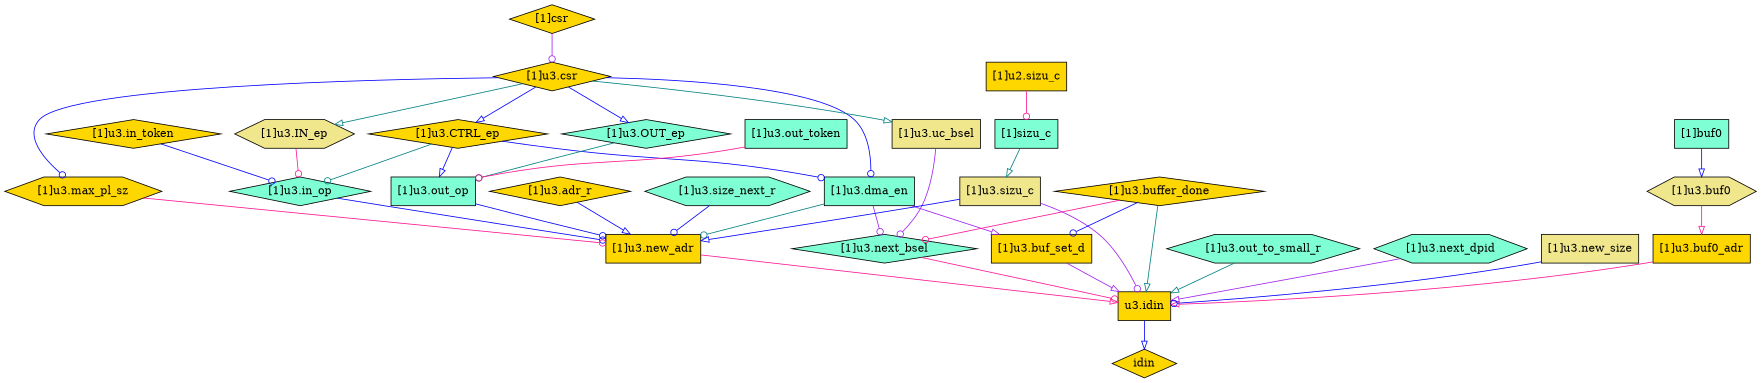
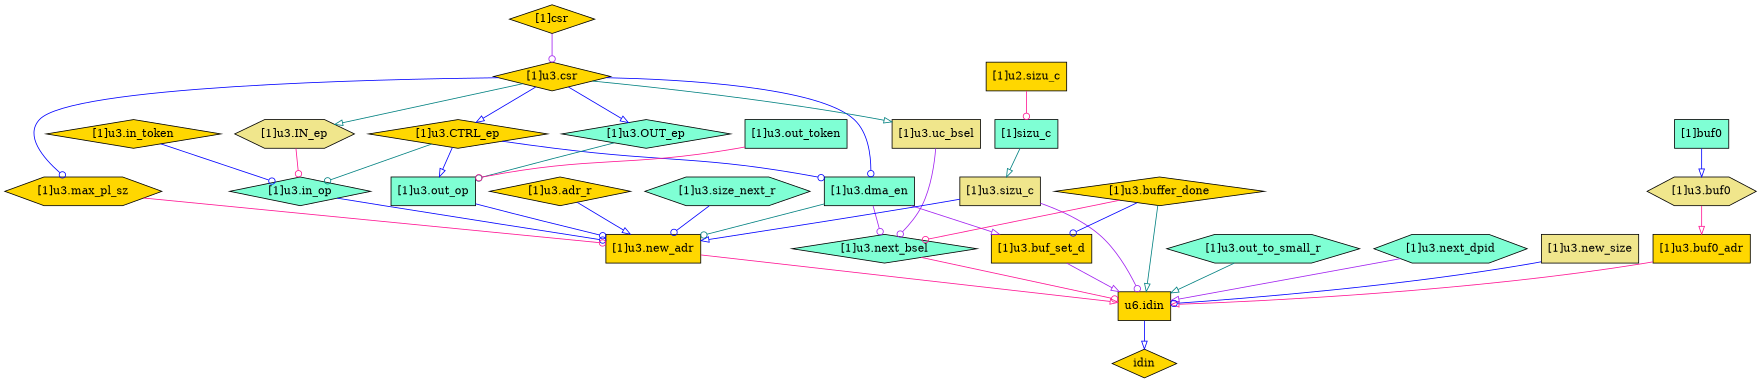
node "u3.idin": label "u3.idin" -> "u6.idin"
